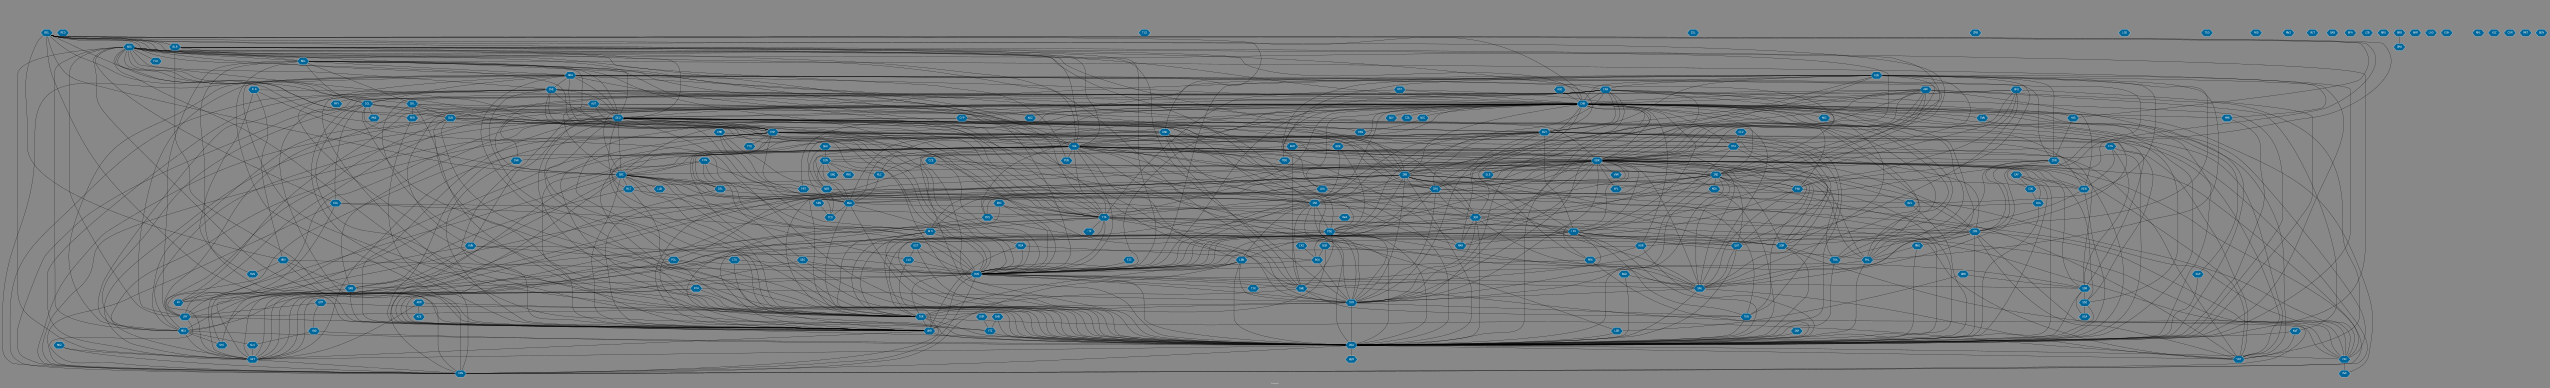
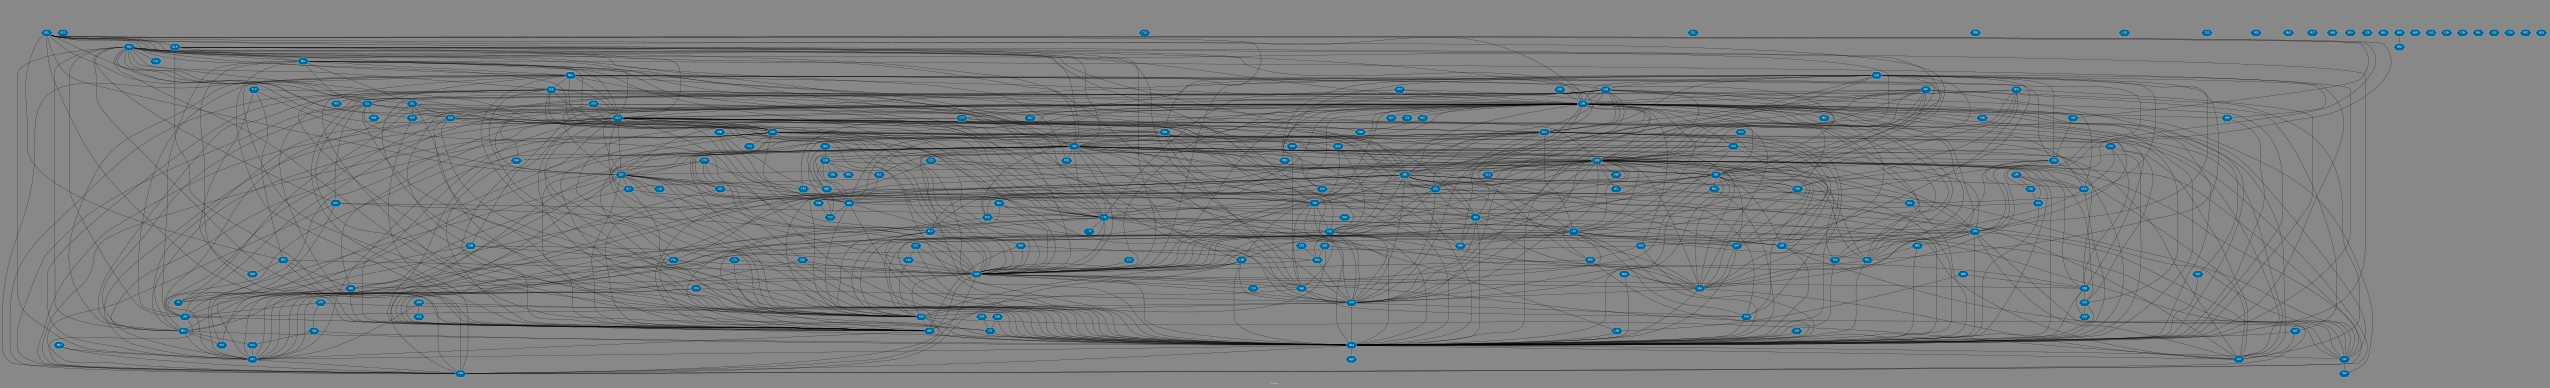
node "TON": added
